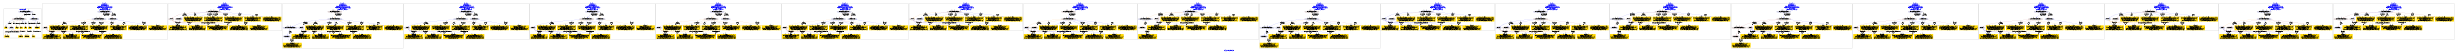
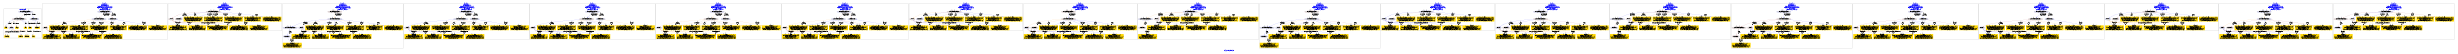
node "prov": removed
